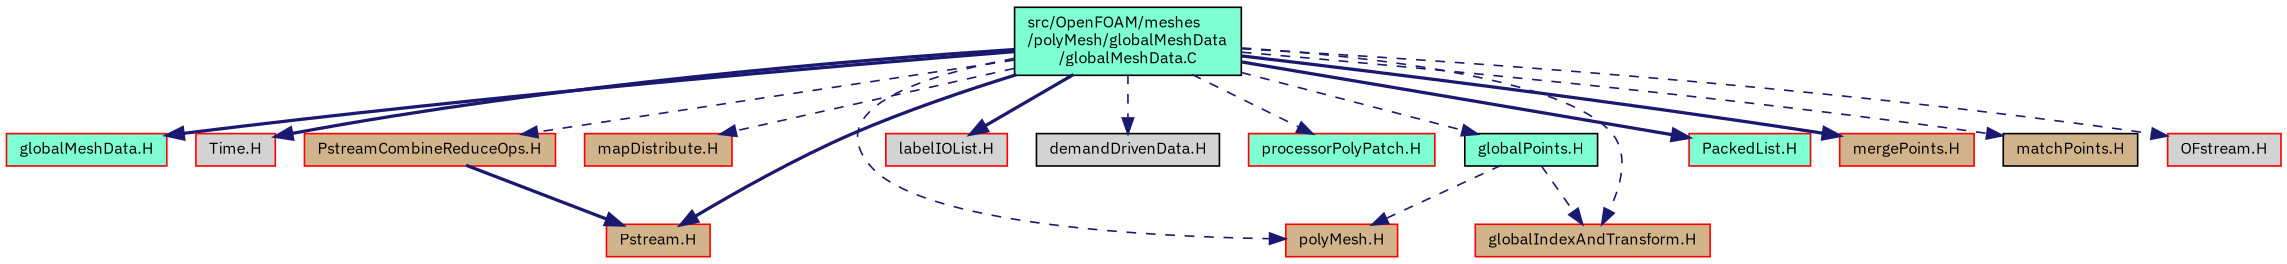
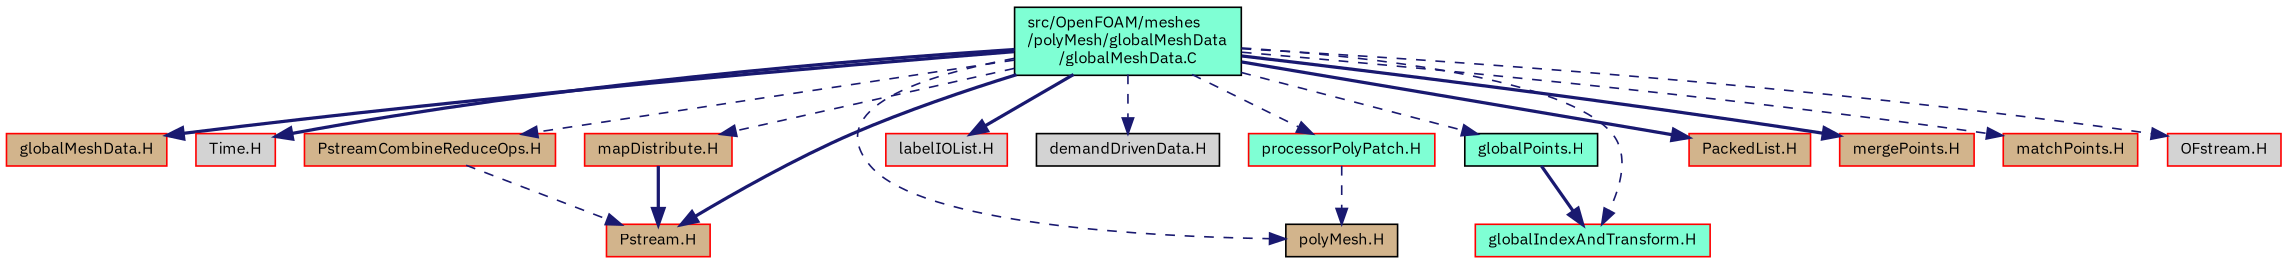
node "globalMeshData.H": fillcolor aquamarine -> tan
node "PackedList.H": fillcolor aquamarine -> tan
node "matchPoints.H": color black -> red
edge "mapDistribute.H" -> "Pstream.H": added
edge "globalPoints.H" -> "globalIndexAndTransform.H": style dashed -> bold
edge "PstreamCombineReduceOps.H" -> "Pstream.H": style bold -> dashed
edge "globalPoints.H" -> "polyMesh.H": now "processorPolyPatch.H" -> "polyMesh.H"
node "polyMesh.H": color red -> black
node "globalIndexAndTransform.H": fillcolor tan -> aquamarine
